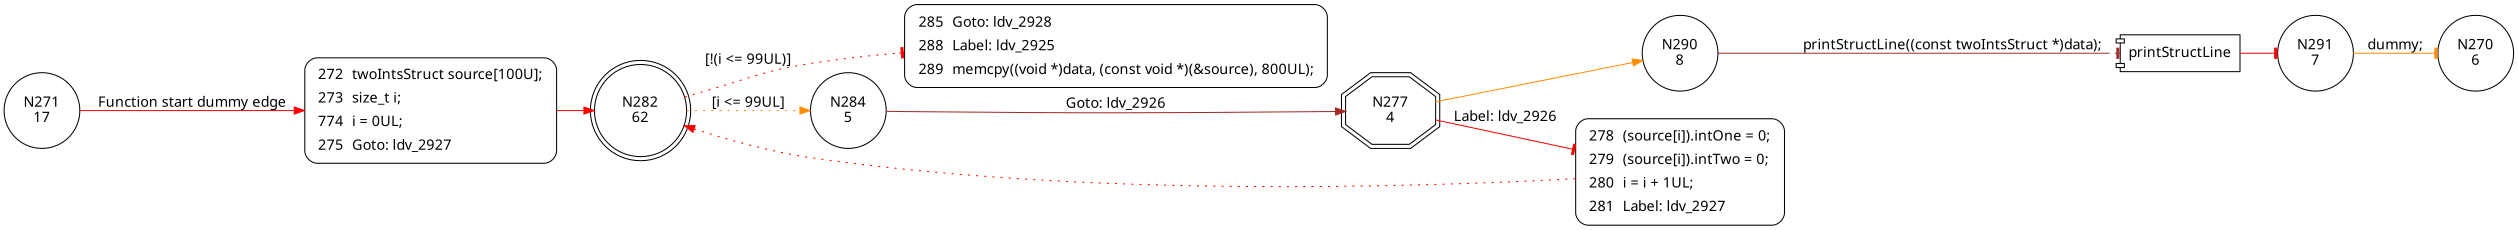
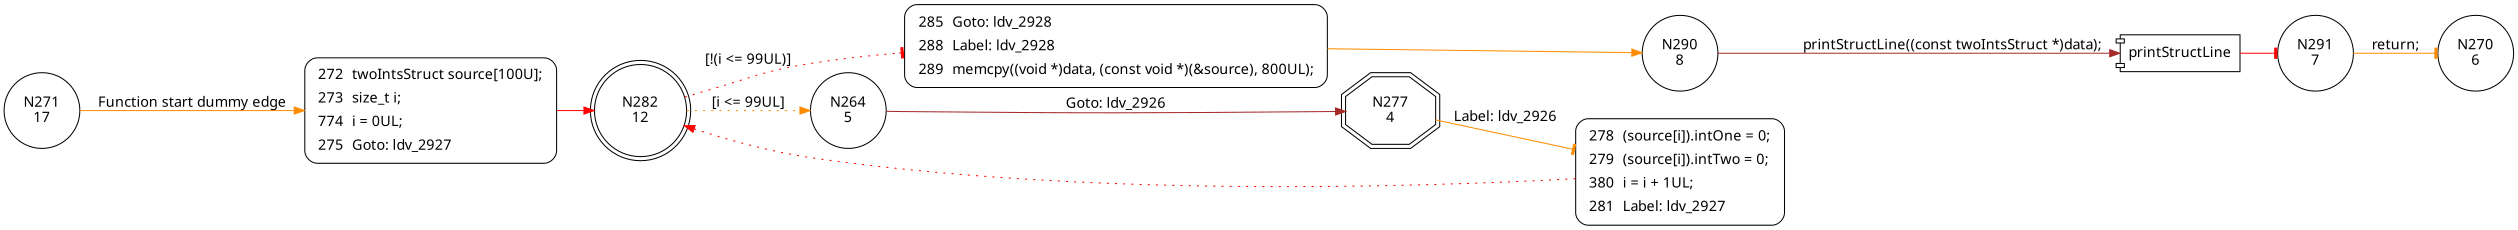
node "285": text "Label: ldv_2925" -> "Label: ldv_2928"
edge "N291 7" -> "N270 6": label "dummy;" -> "return;"
edge "N290 8" -> "printStructLine": arrowhead tee -> normal
edge "N277 4" -> "N290 8": now "285" -> "N290 8"
edge "N271 17" -> "272": color red -> darkorange
node "N282 62": label "N282 62" -> "N282 12"
node "N284 5": label "N284 5" -> "N264 5"
edge "N277 4" -> "278": color red -> darkorange
node "278": text "280" -> "380"
